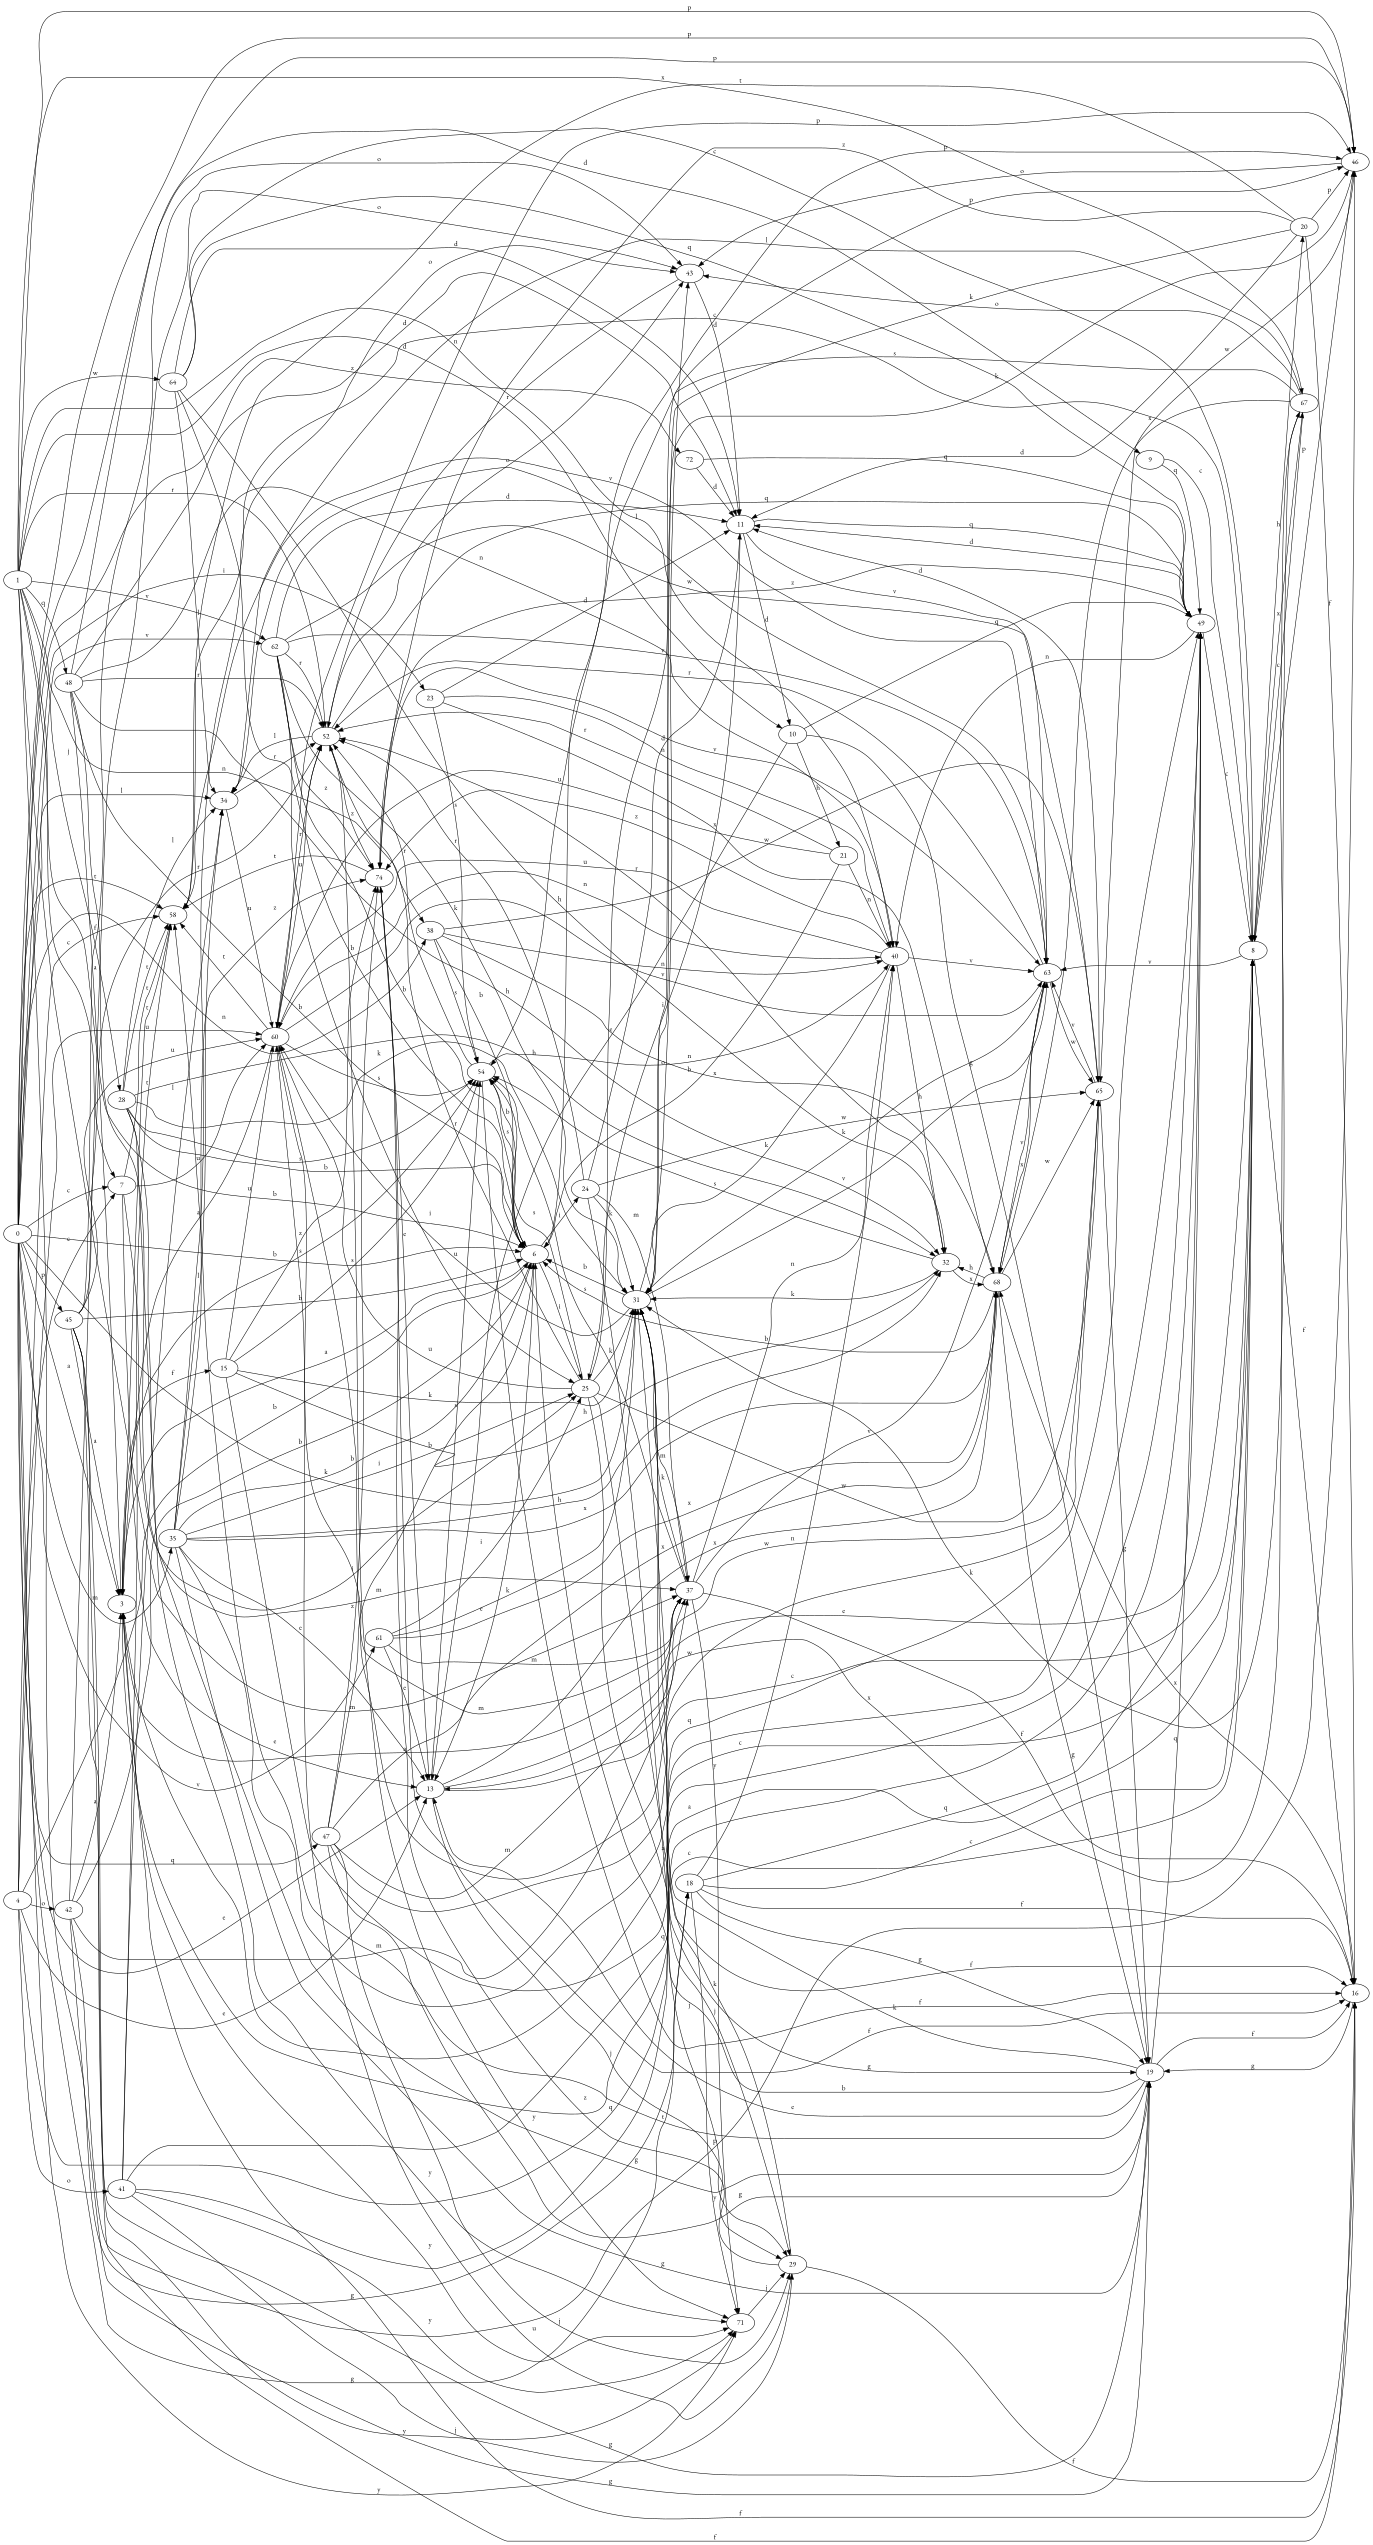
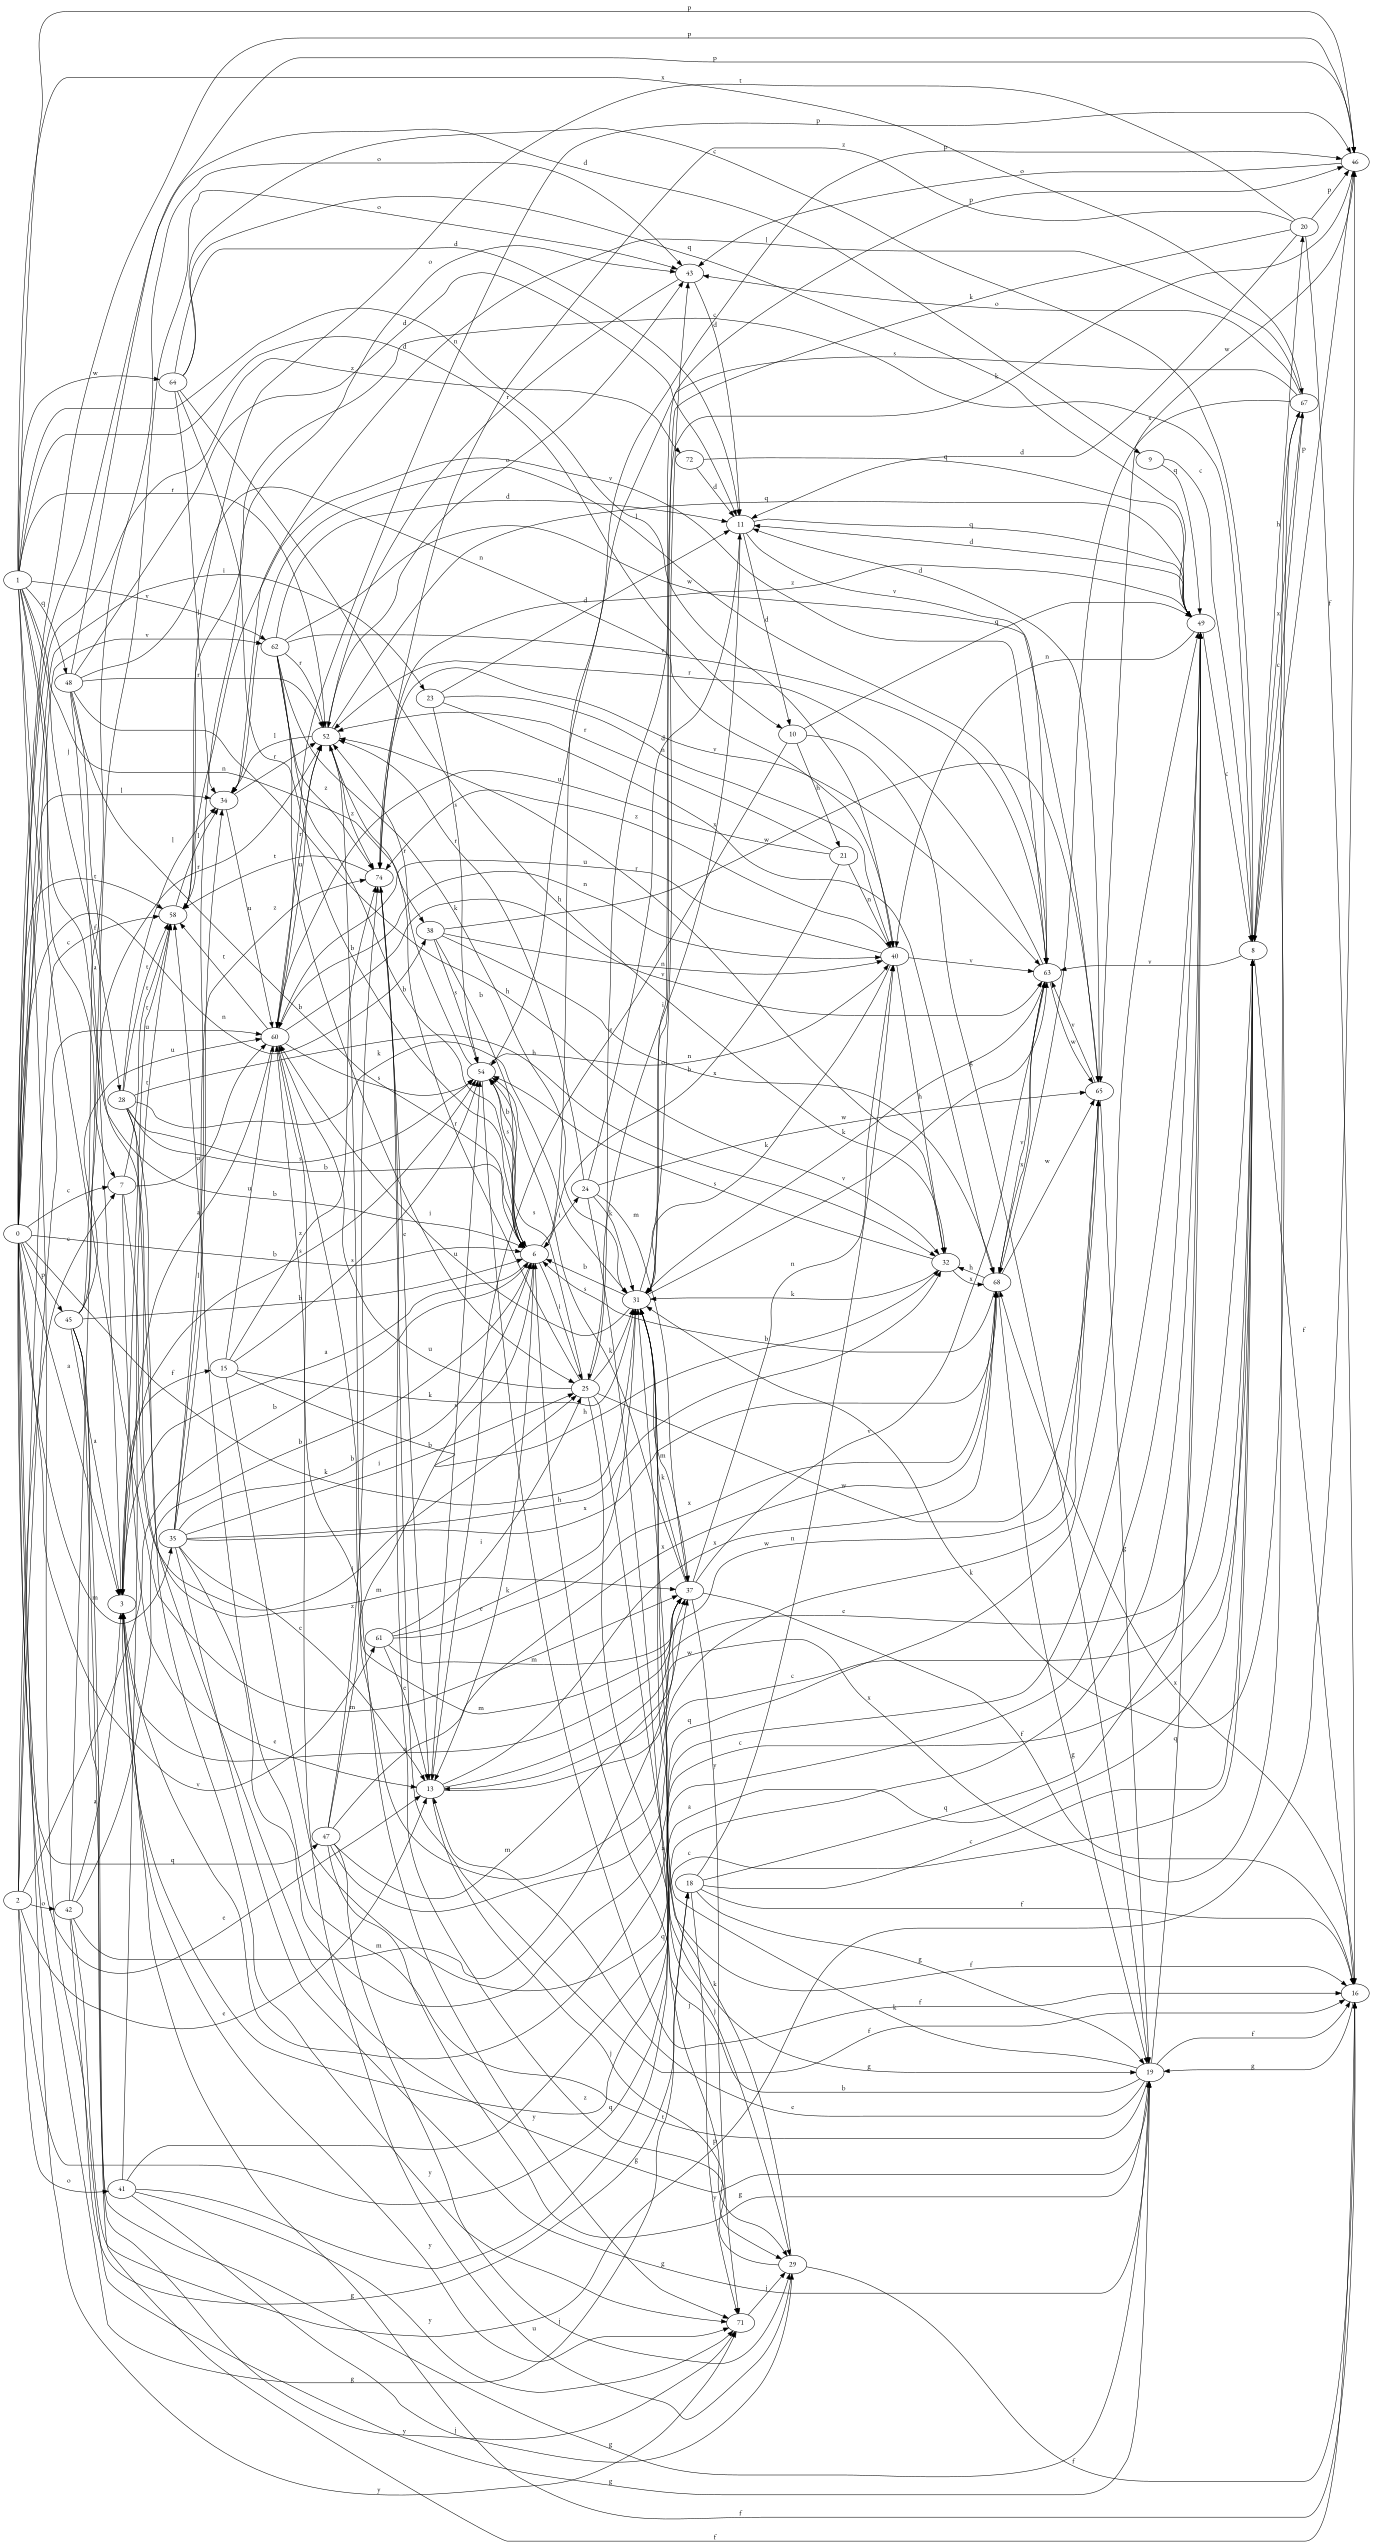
edge "41" -> "34": now "58" -> "34"
node "4": label "4" -> "2"
